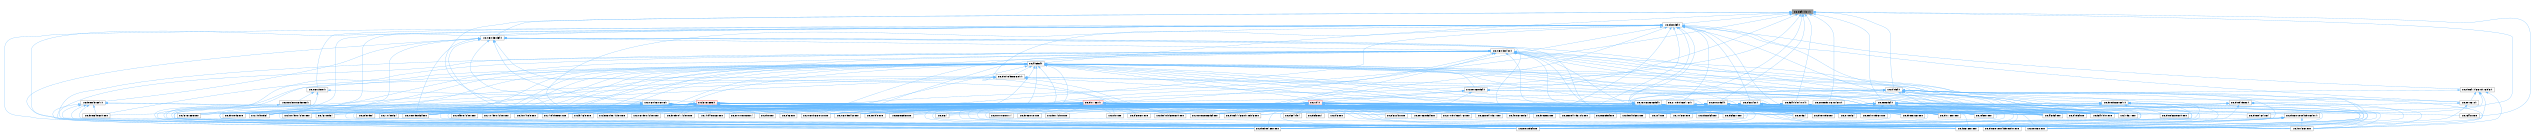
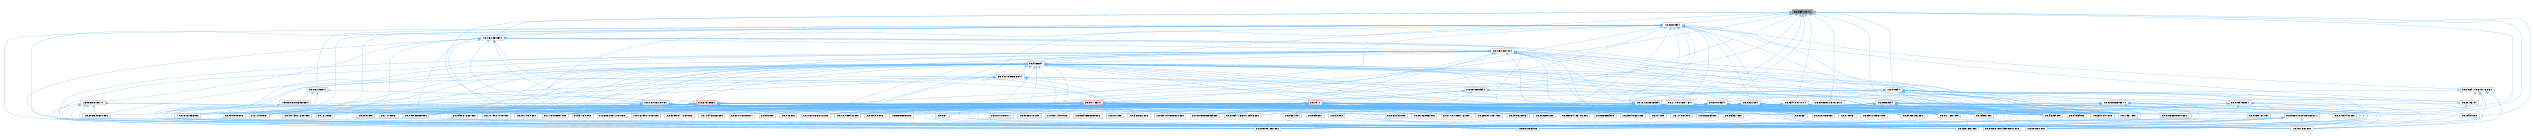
edge "src/filedef.h" -> "src/memberlist.h": added
node "src/dotfilepatcher.cpp": added
node "src/outputlist.cpp": added
